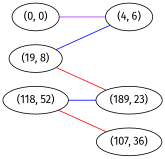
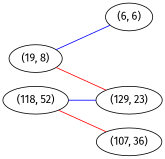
node "(0, 0)": removed
node "(4, 6)": label "(4, 6)" -> "(6, 6)"
node "(189, 23)": label "(189, 23)" -> "(129, 23)"
